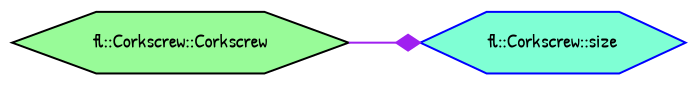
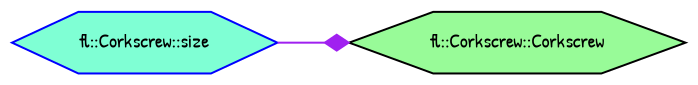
edge "fl::Corkscrew::Corkscrew" -> "fl::Corkscrew::size": reversed
